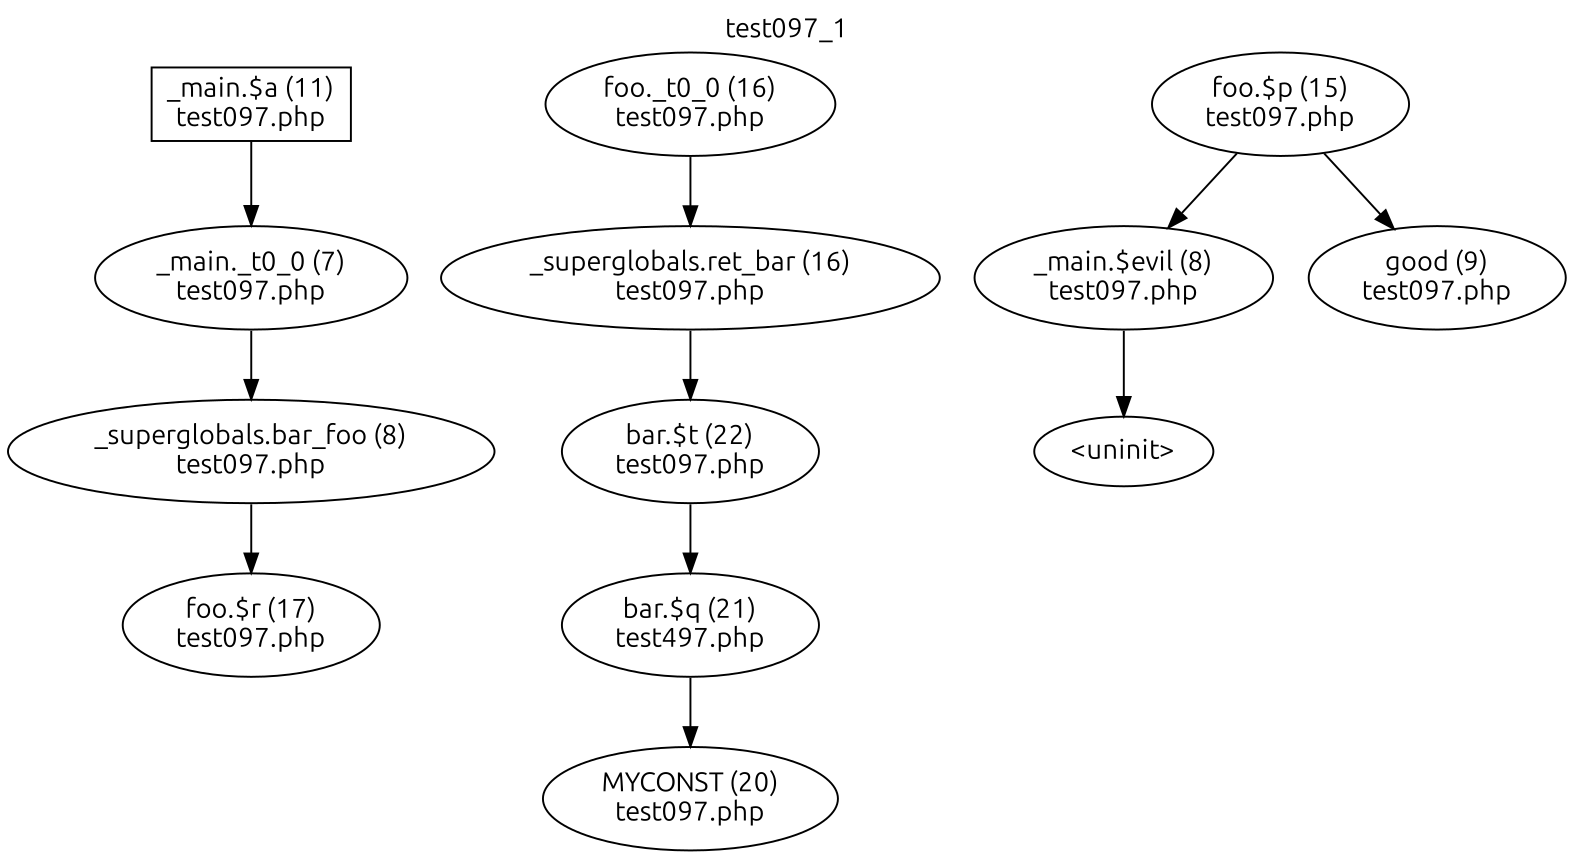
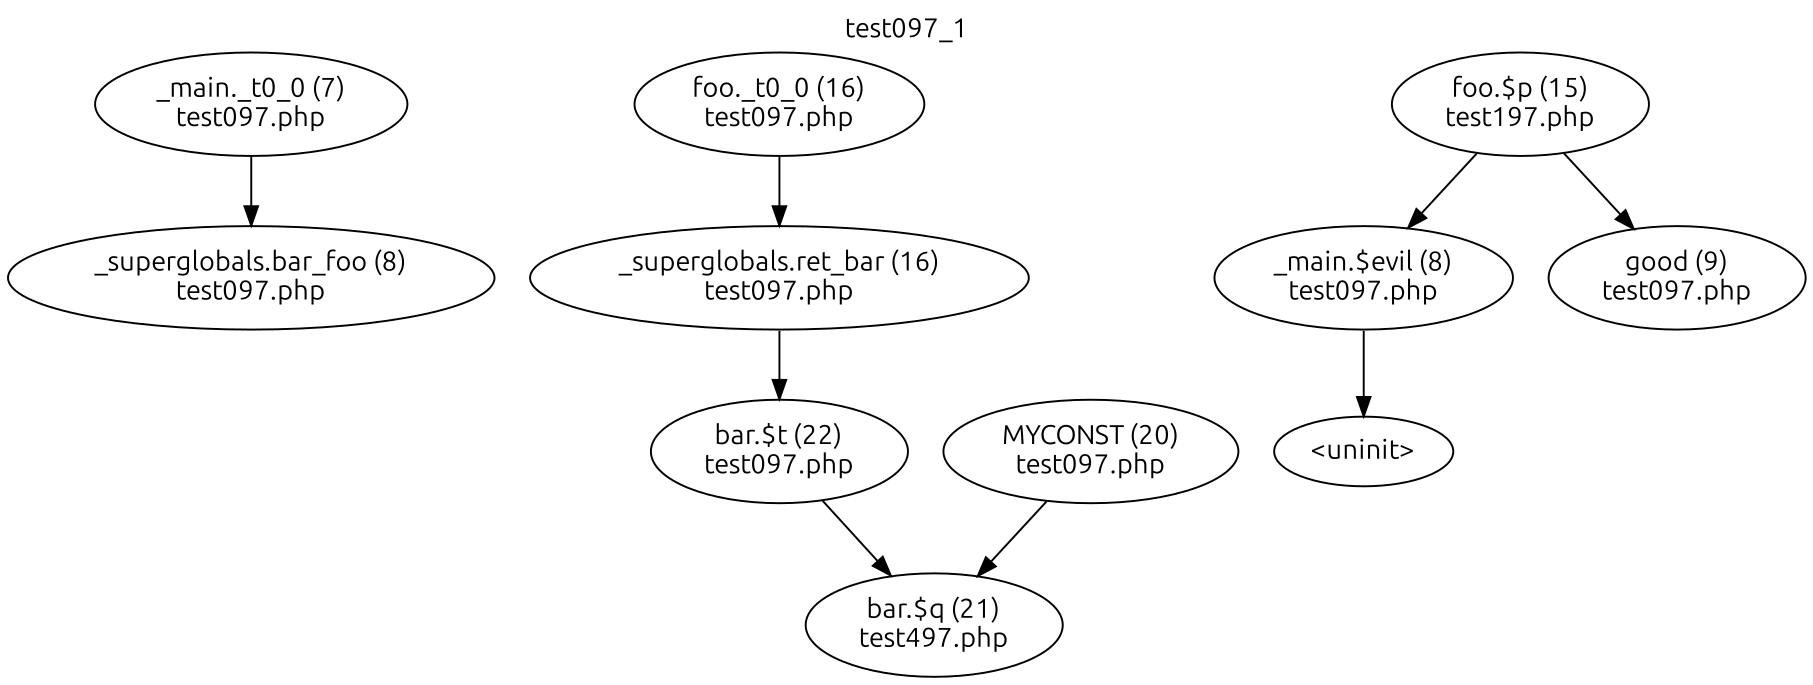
node "_main.$a (11) test097.php": removed
node "foo.$p (15) test097.php": label "foo.$p (15) test097.php" -> "foo.$p (15) test197.php"
node "foo.$r (17) test097.php": removed
edge "bar.$q (21) test497.php" -> "MYCONST (20) test097.php": reversed
